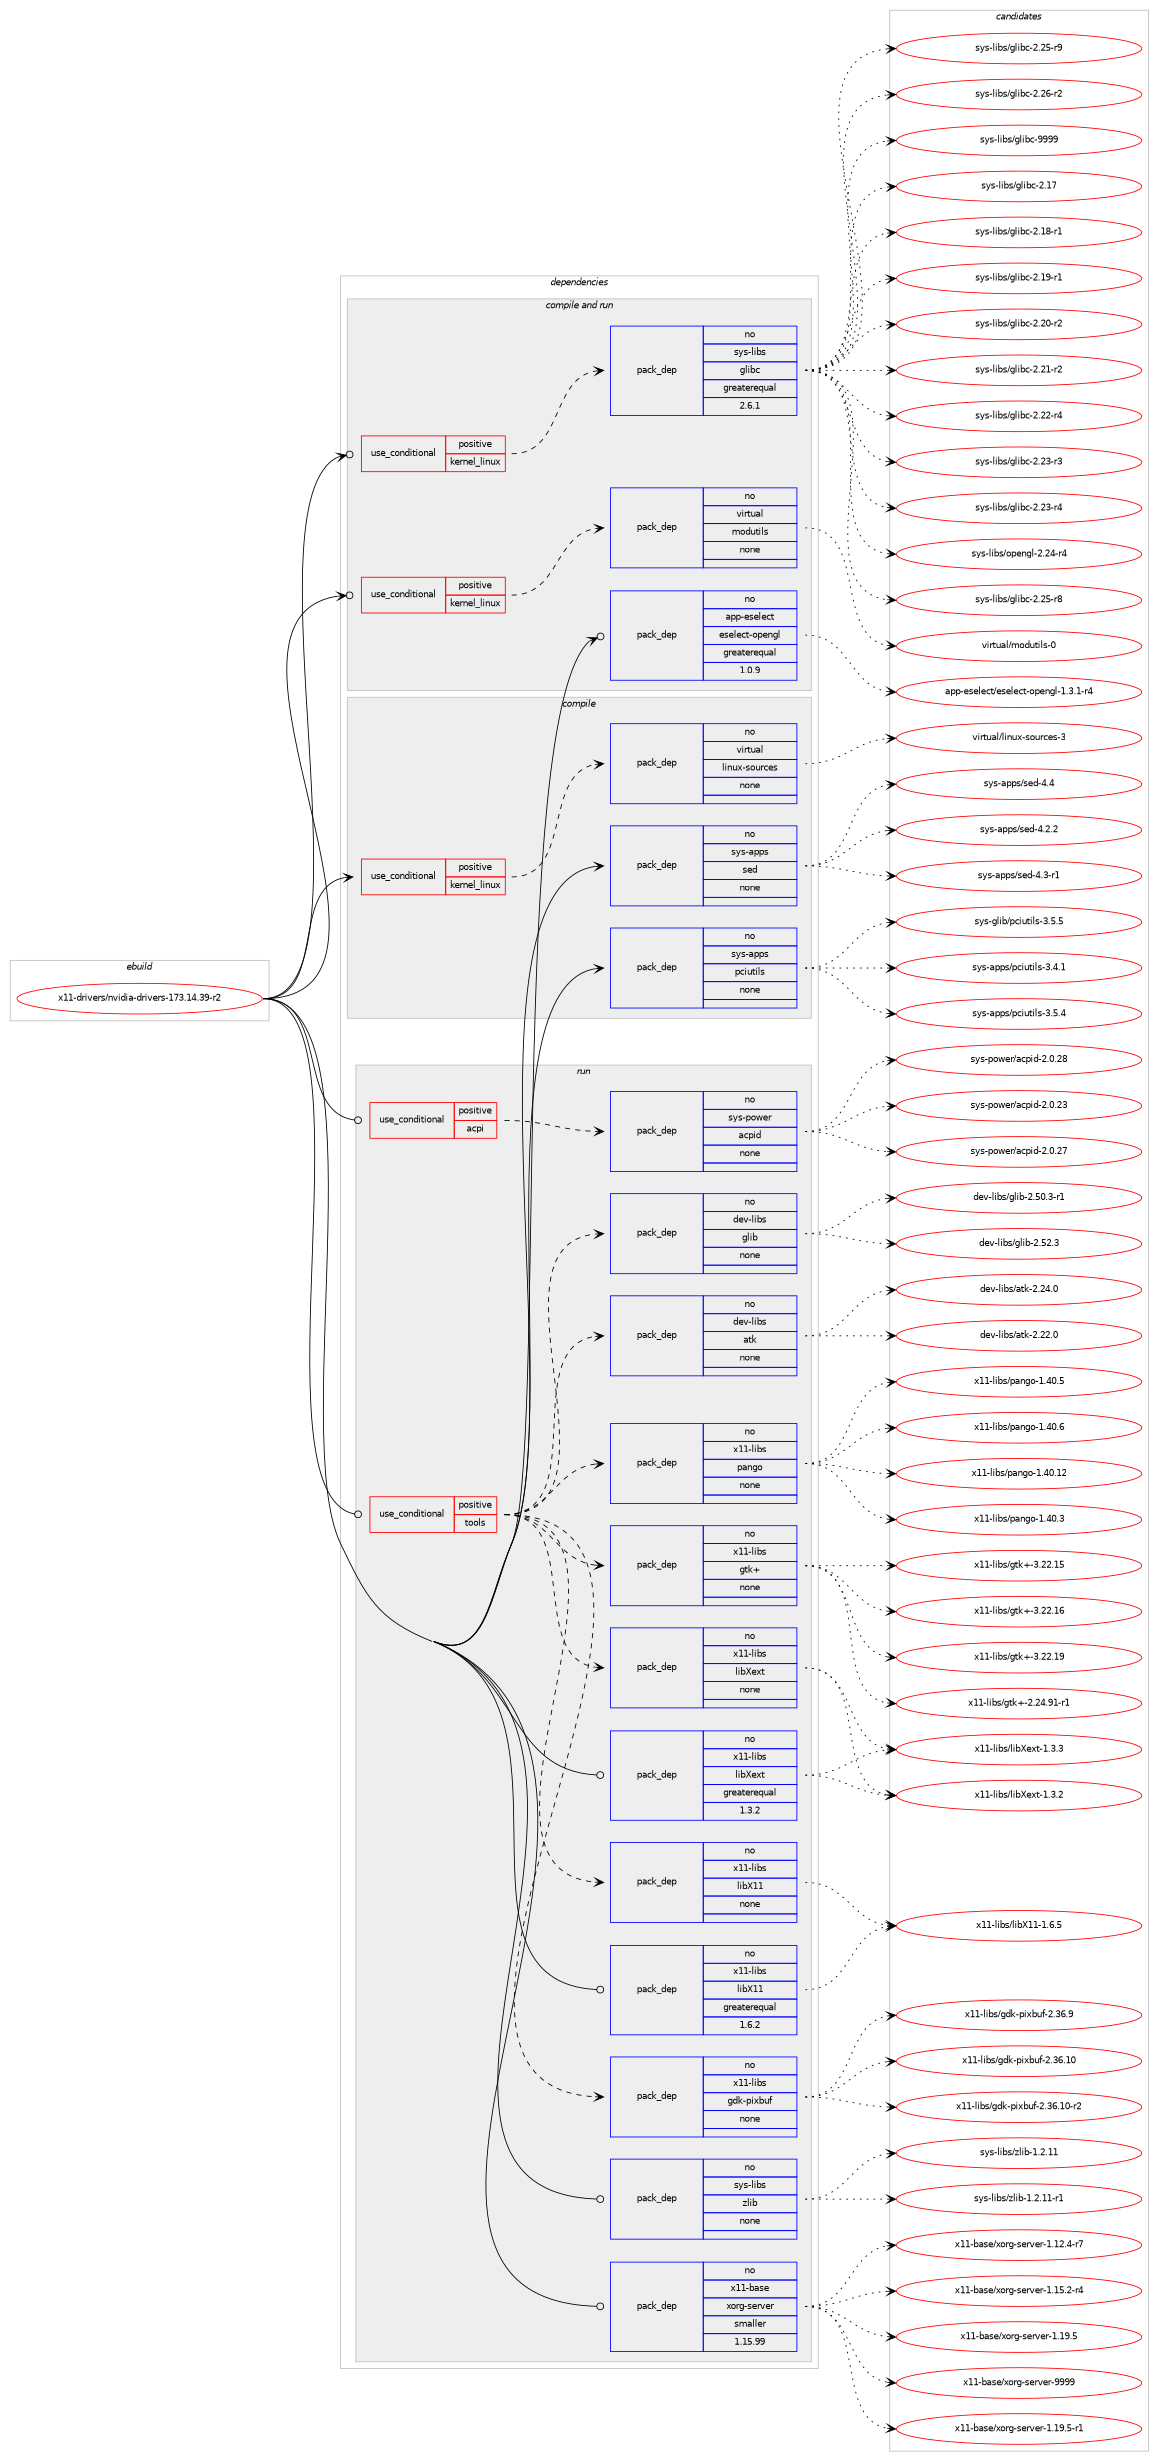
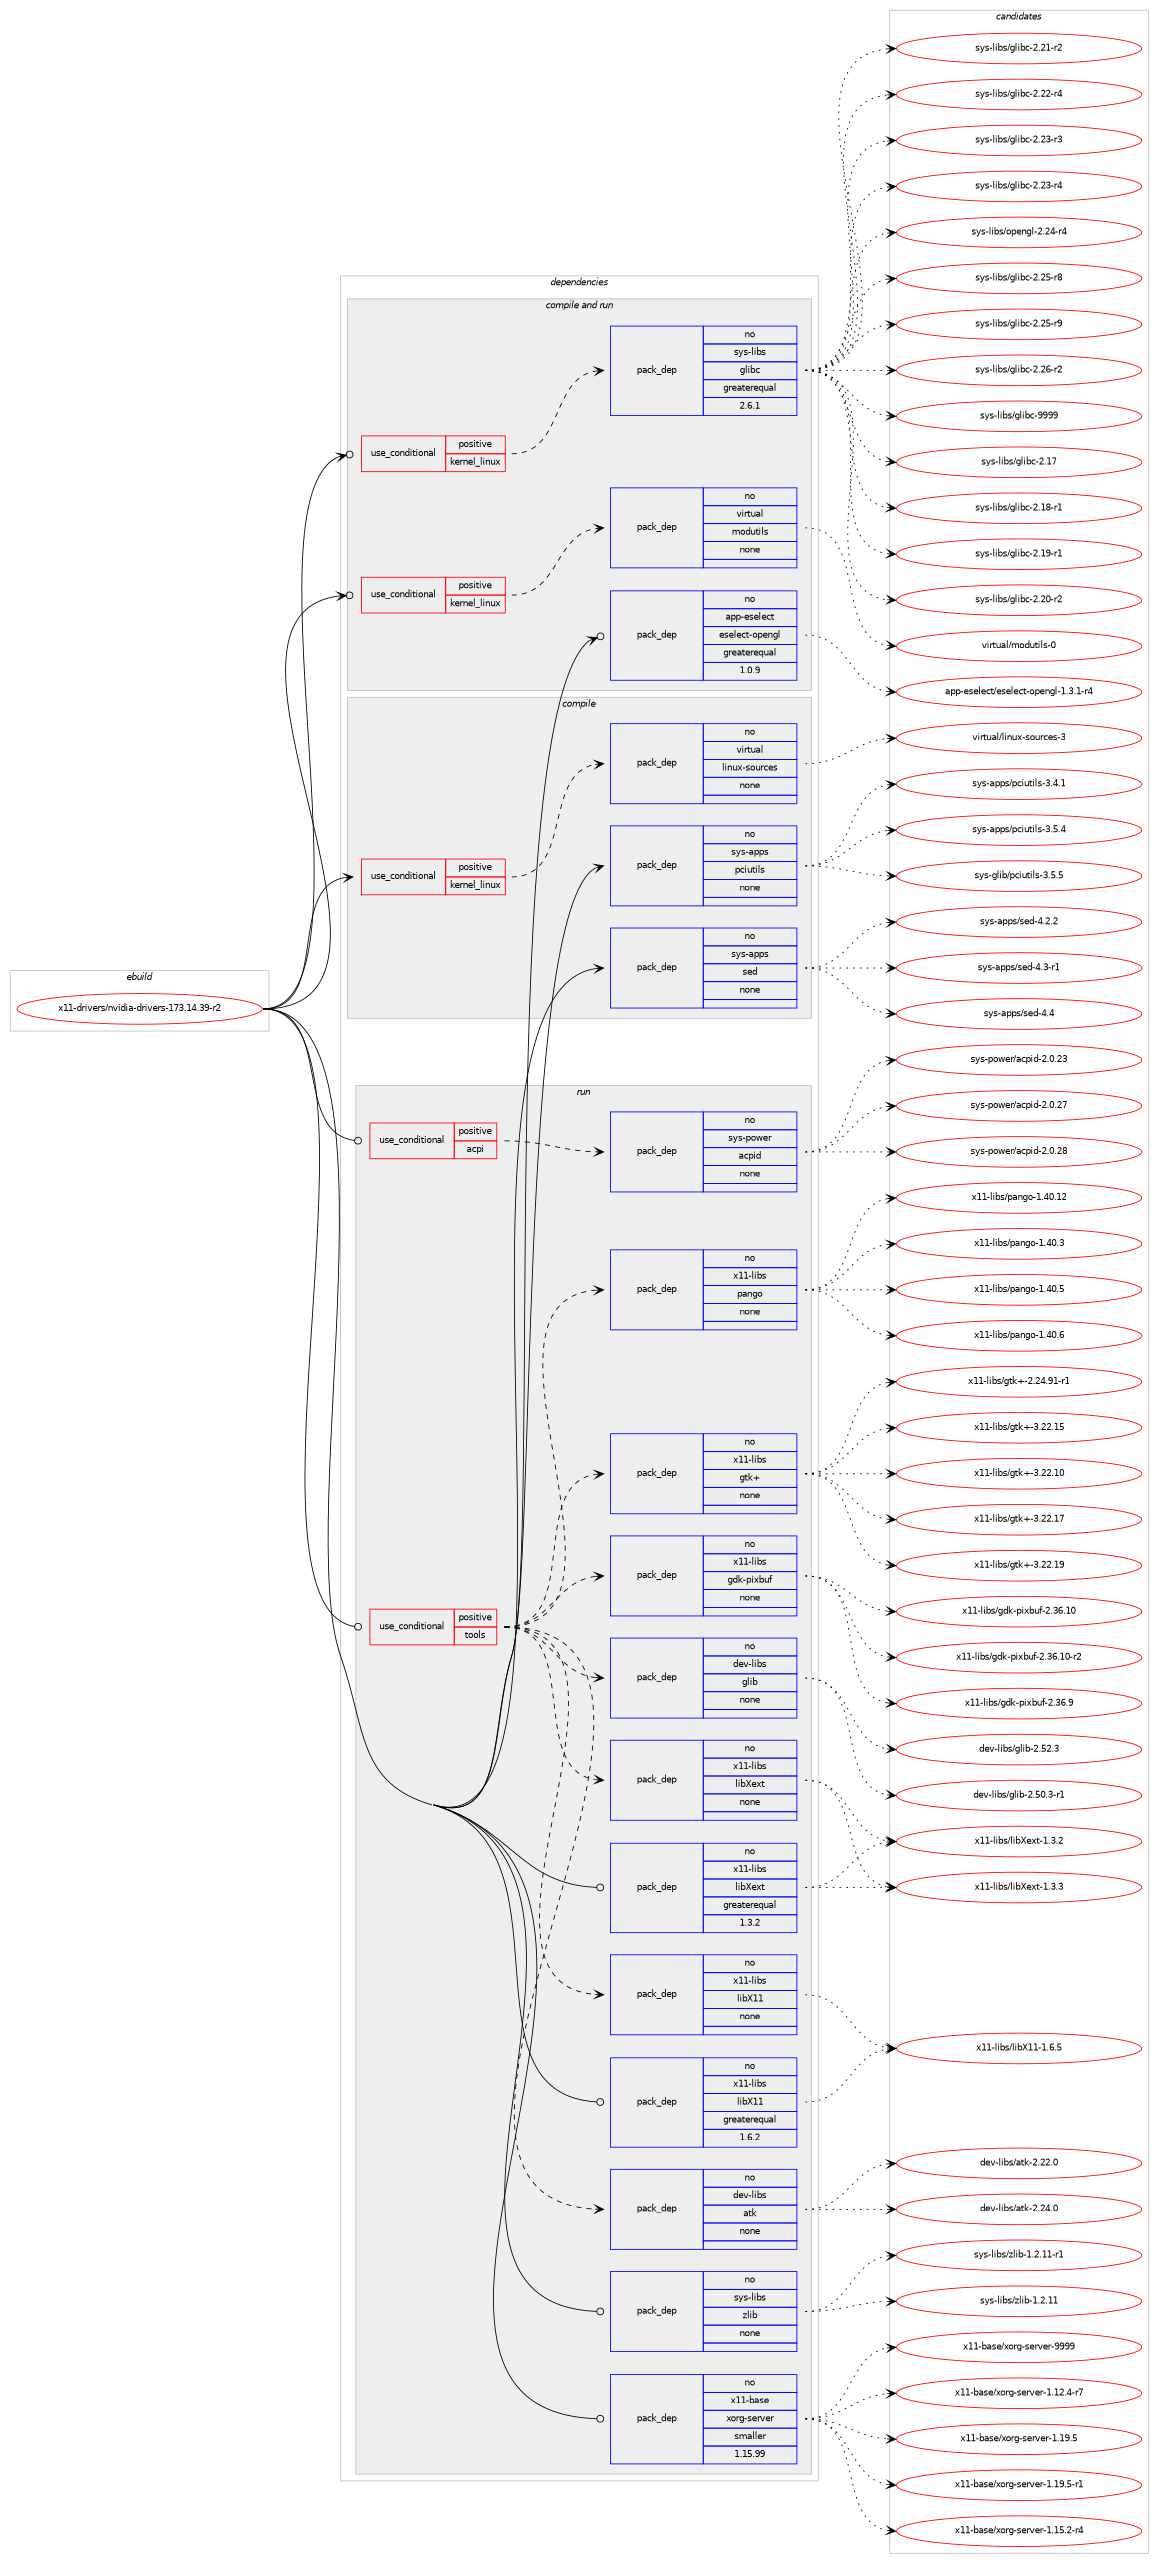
node "x11-libs/gtk+-3.22.17": added
node "x11-libs/gtk+-3.22.16": label "x11-libs/gtk+-3.22.16" -> "x11-libs/gtk+-3.22.10"
